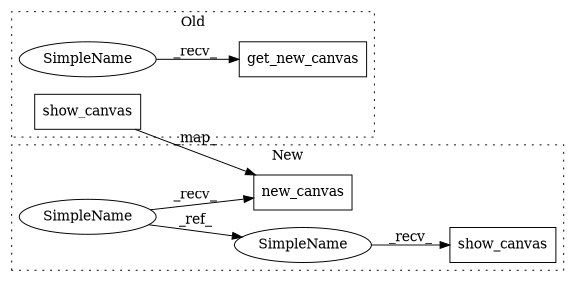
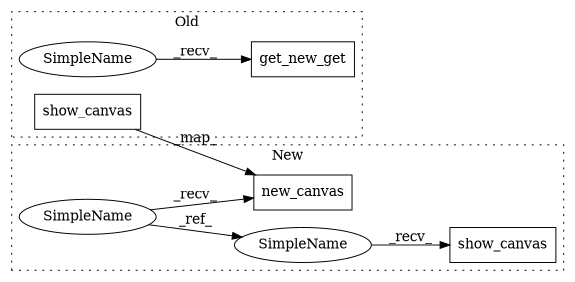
node "get_new_canvas": label "get_new_canvas" -> "get_new_get"
